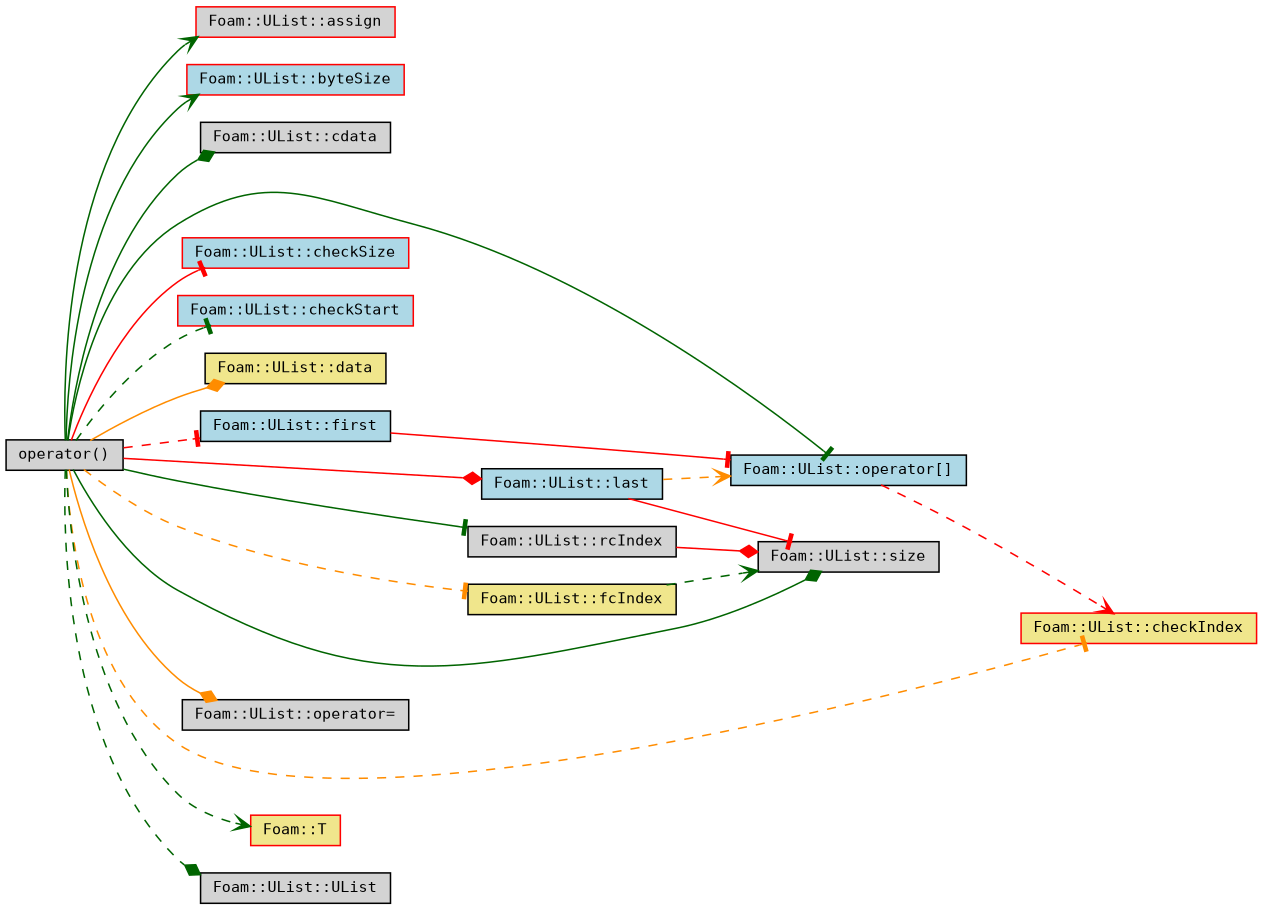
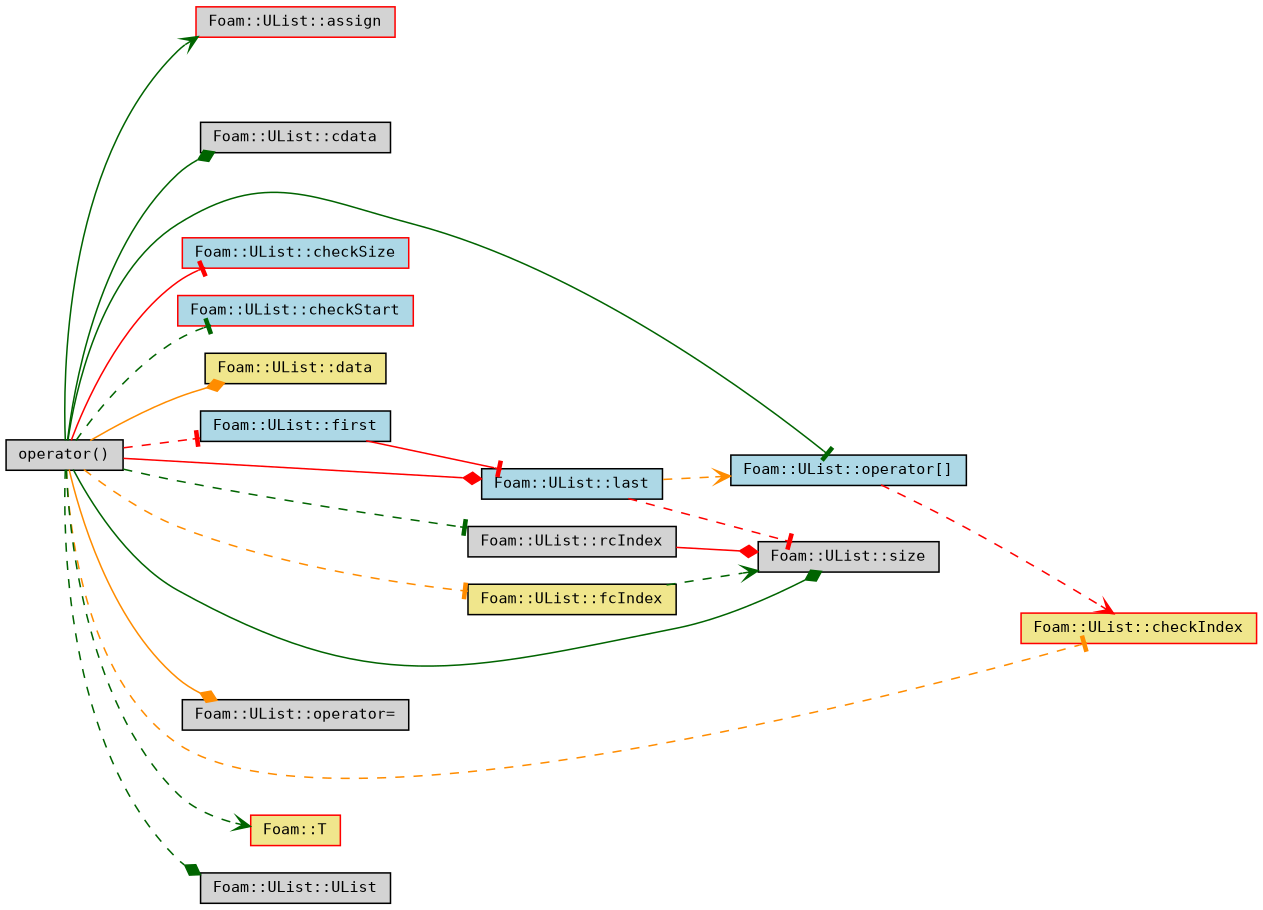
node "Foam::UList::byteSize": removed
edge "Foam::UList::first" -> "Foam::UList::operator[]": now "Foam::UList::first" -> "Foam::UList::last"
edge "operator()" -> "Foam::UList::rcIndex": style solid -> dashed
edge "Foam::UList::last" -> "Foam::UList::size": style solid -> dashed
